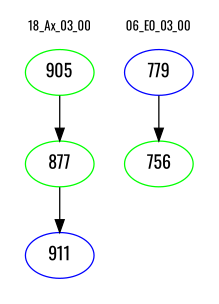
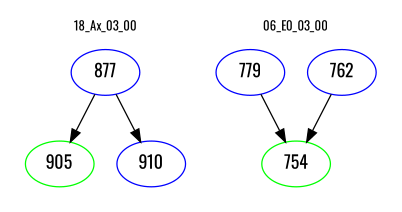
node "762": added
edge "905" -> "877": reversed
node "877": color green -> blue
node "756": label "756" -> "754"
node "911": label "911" -> "910"
